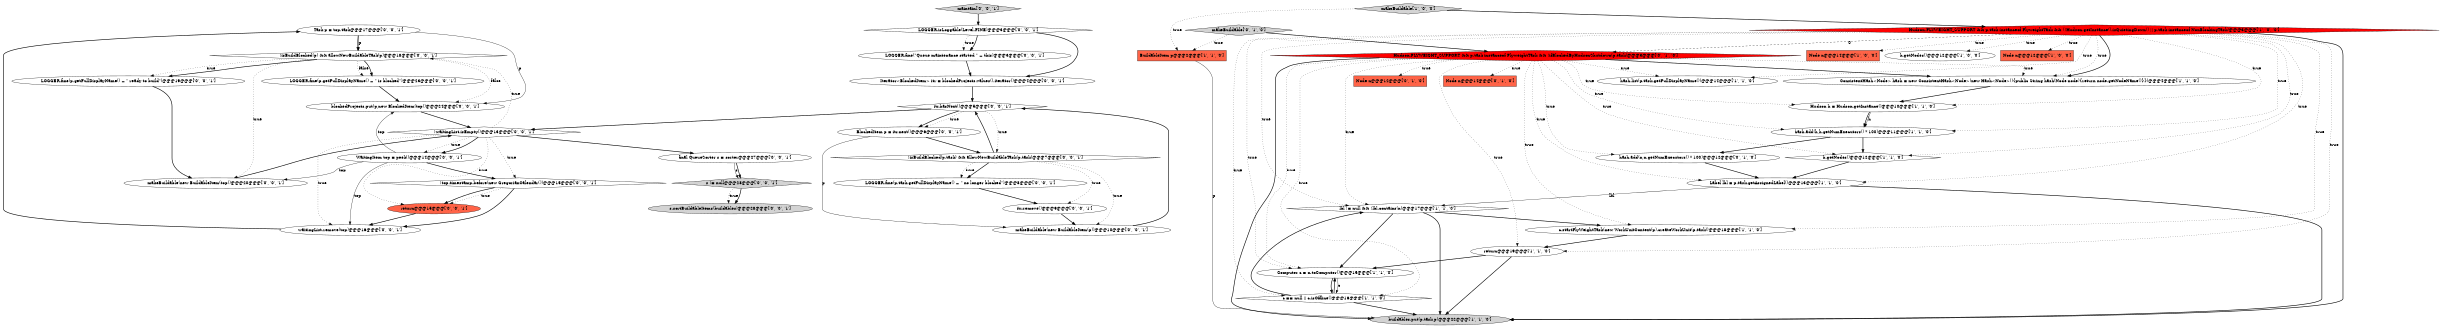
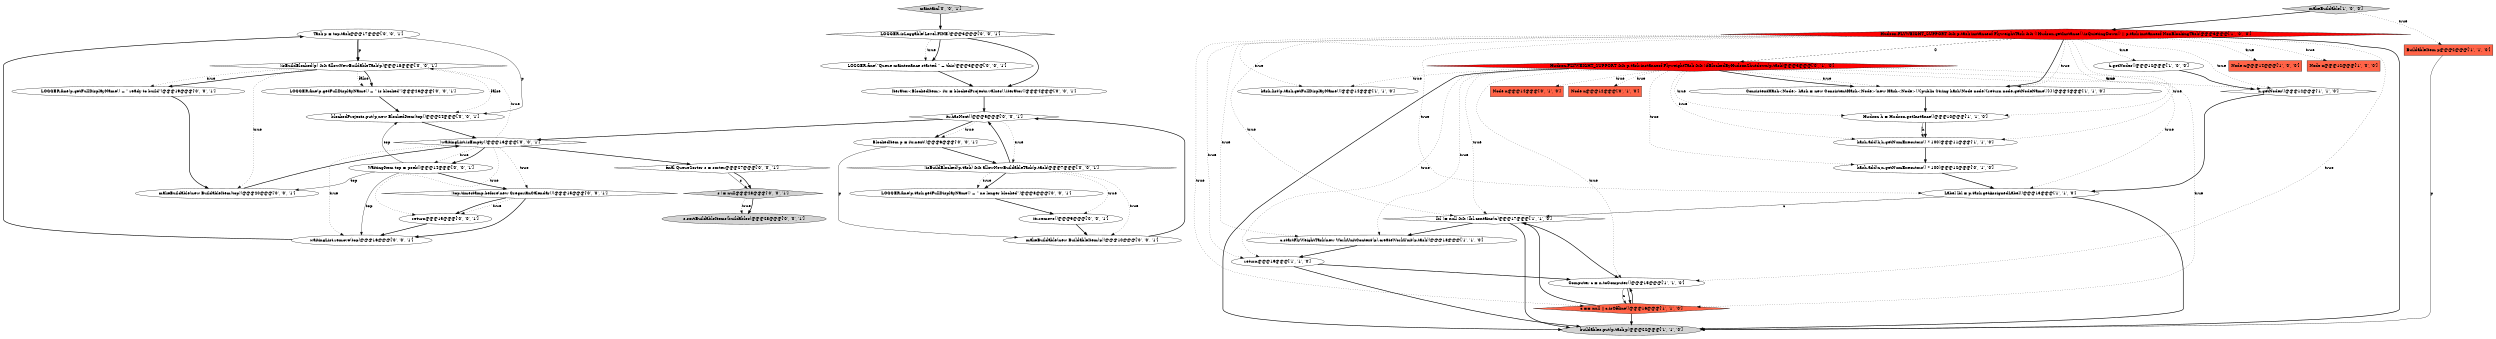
node "makeBuildable['0', '1', '0']": removed
edge "hash.add(h,h.getNumExecutors() * 100)@@@11@@@['1', '1', '0']" -> "h.getNodes()@@@12@@@['1', '1', '0']": now "h.getNodes()@@@12@@@['1', '0', '0']" -> "h.getNodes()@@@12@@@['1', '1', '0']"
node "final QueueSorter s = sorter@@@27@@@['0', '0', '1']": shape ellipse -> diamond
edge "Label lbl = p.task.getAssignedLabel()@@@13@@@['1', '1', '0']" -> "lbl != null && !lbl.contains(n)@@@17@@@['1', '1', '0']": label "lbl" -> "c"
node "return@@@15@@@['0', '0', '1']": fillcolor tomato -> white
node "c == null || c.isOffline()@@@16@@@['1', '1', '0']": fillcolor white -> tomato
